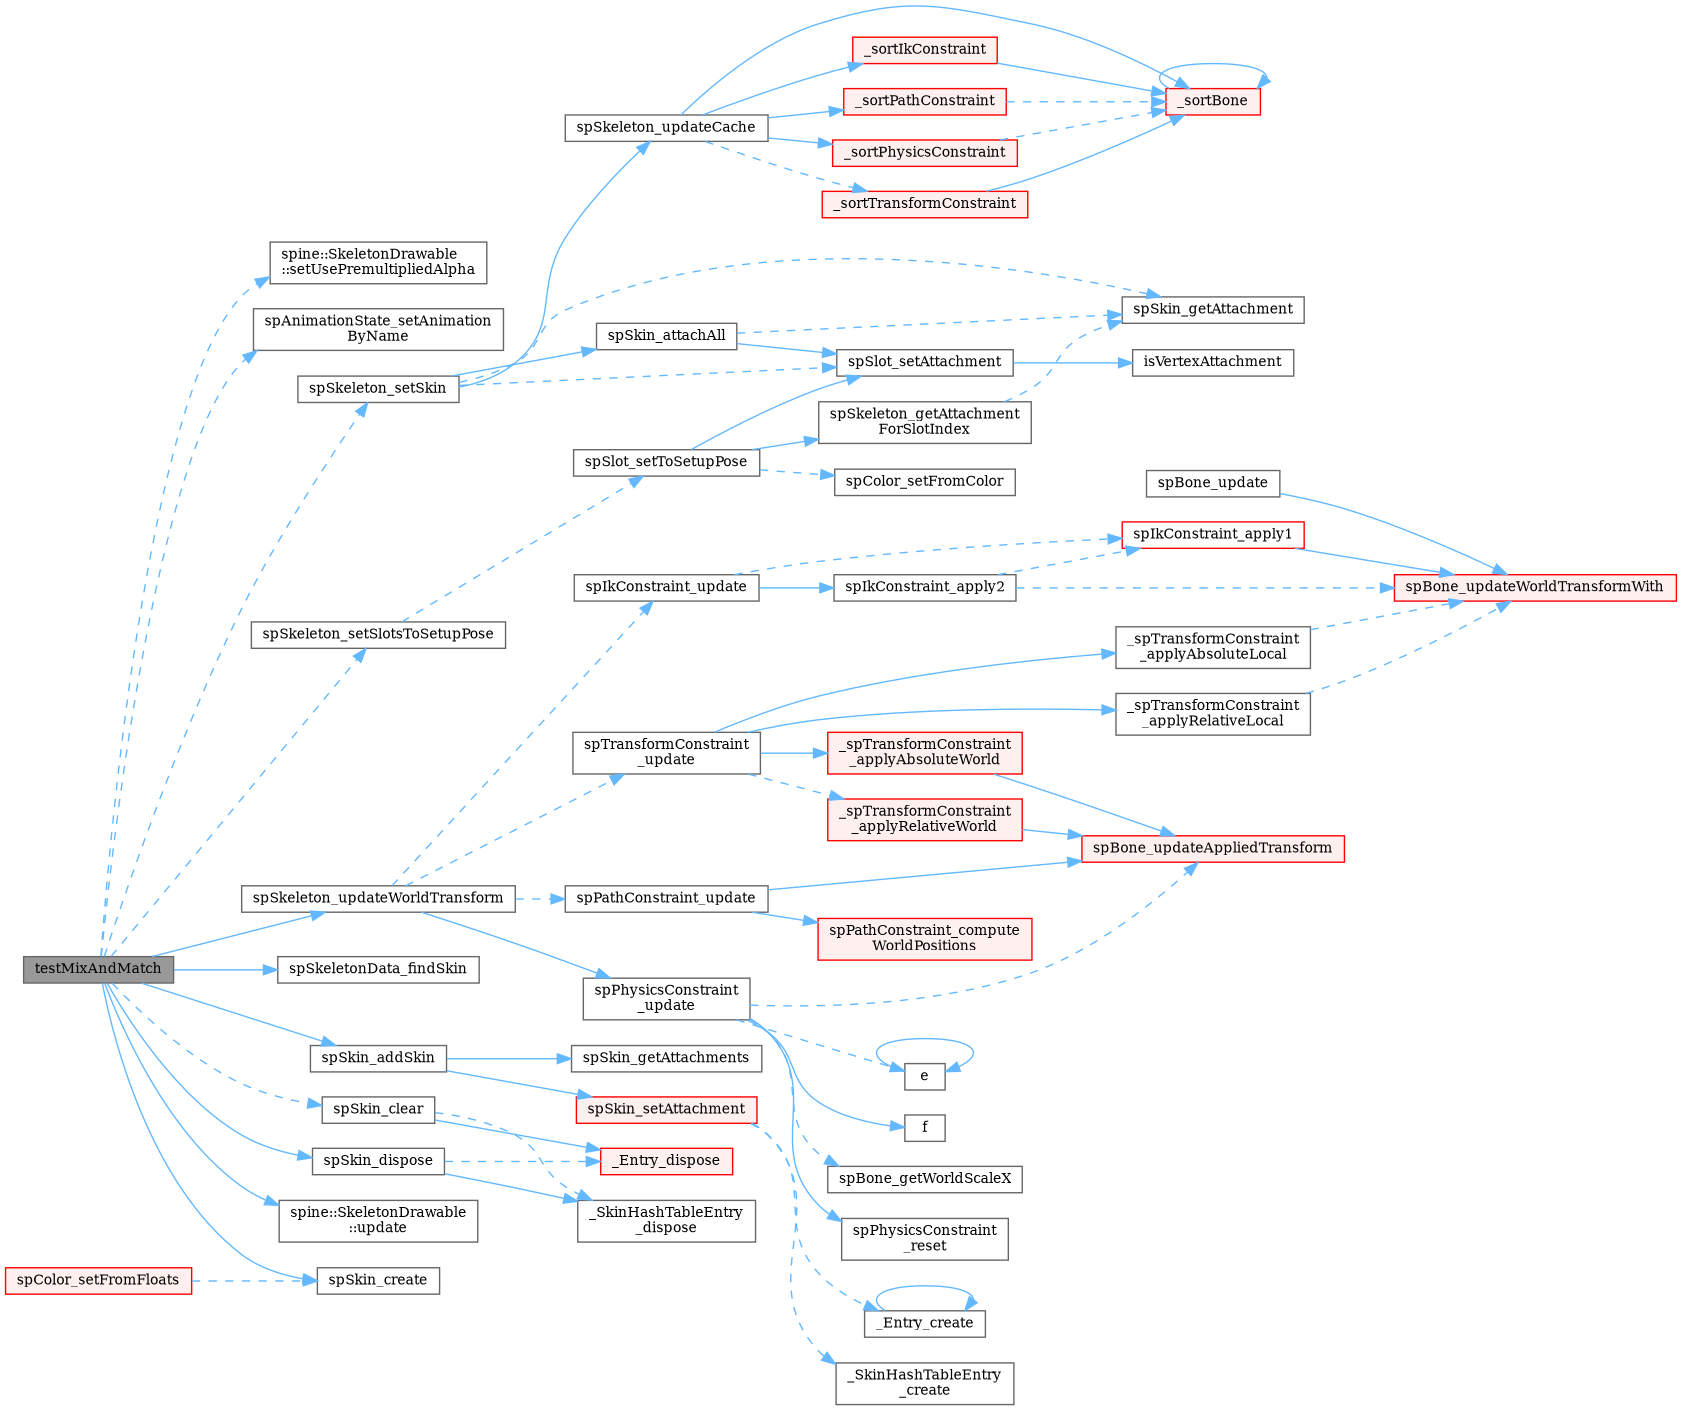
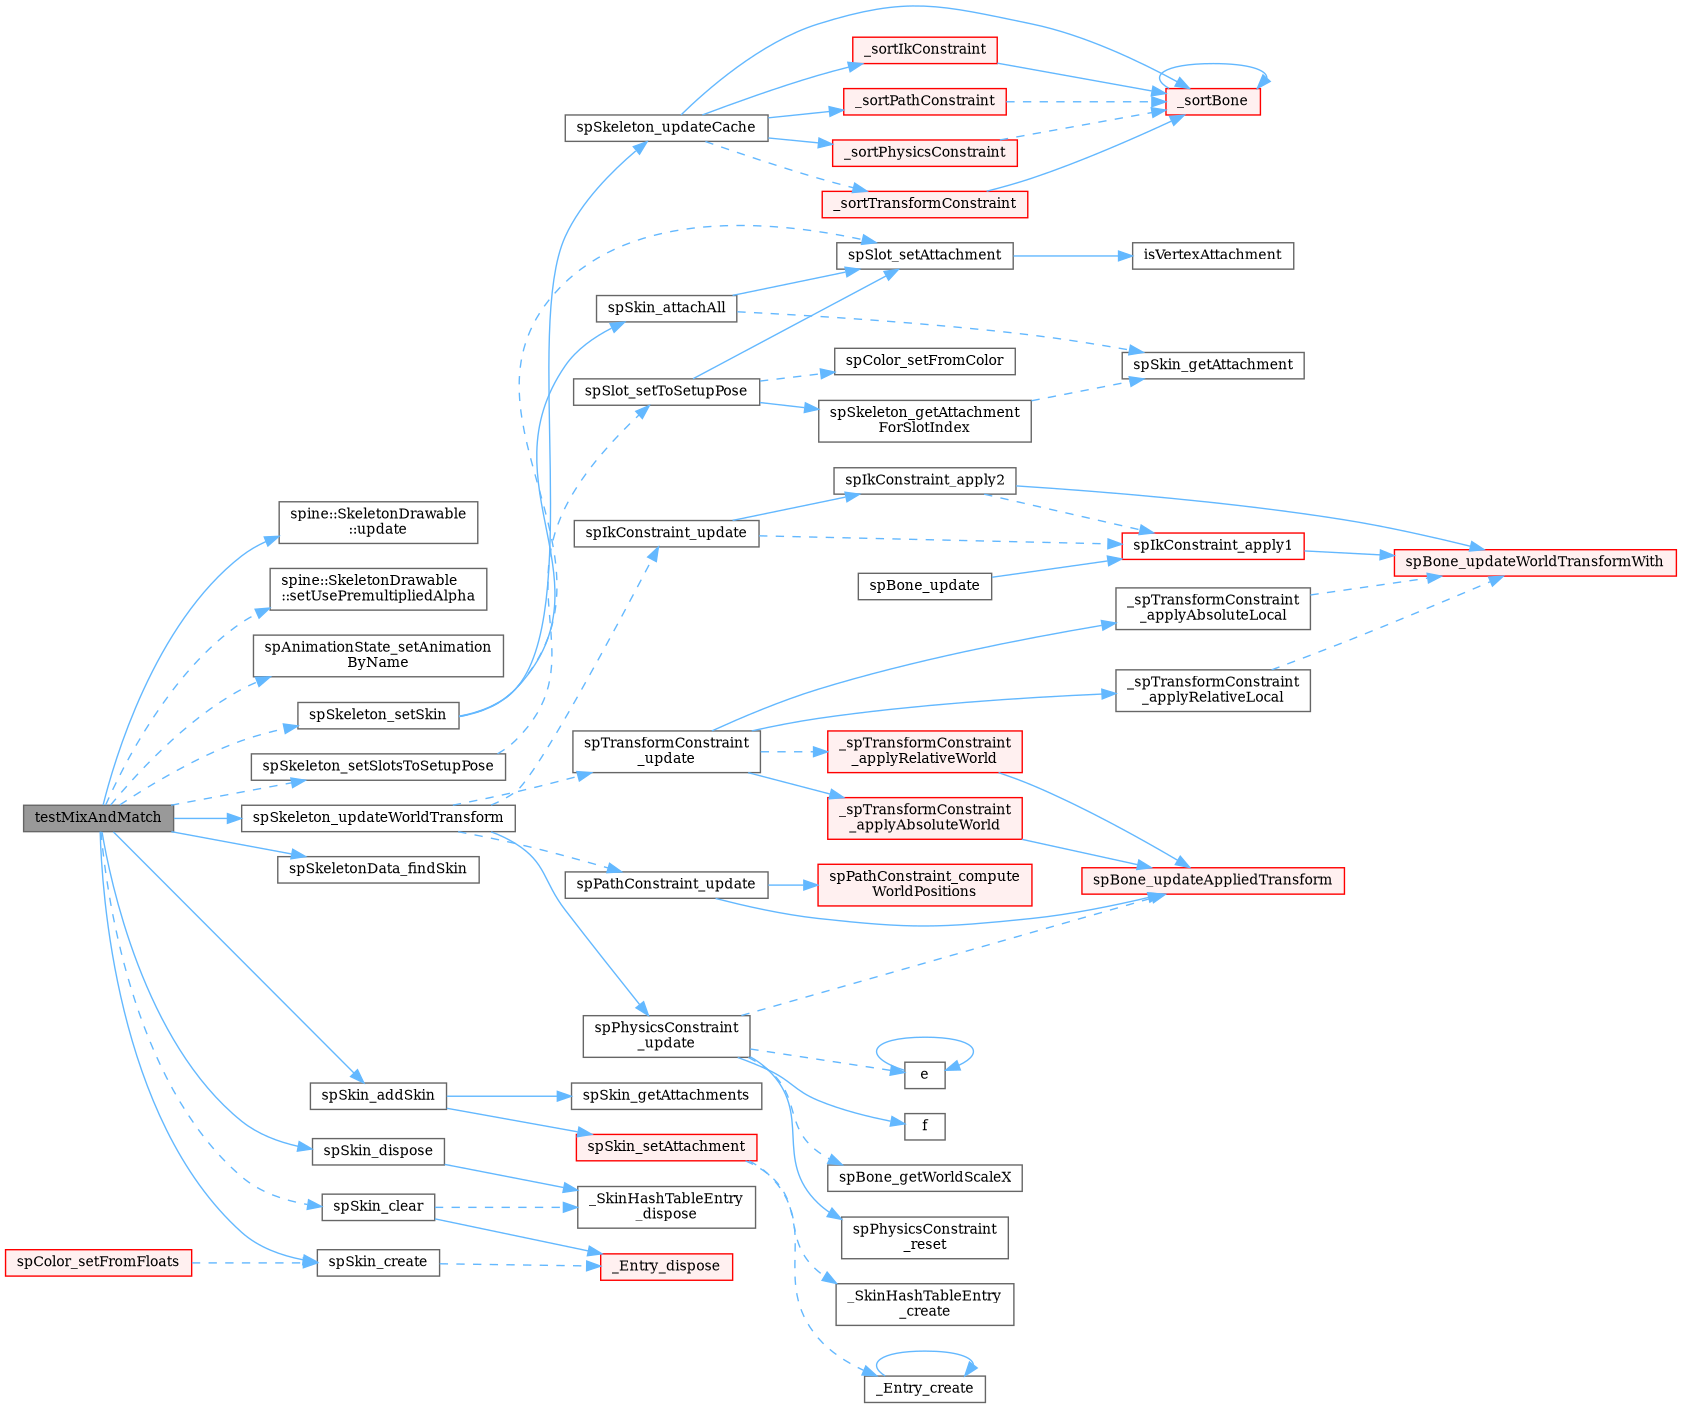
edge "spSkeleton_setSkin" -> "spSkin_getAttachment": removed
edge "spBone_update" -> "spBone_updateWorldTransformWith": now "spBone_update" -> "spIkConstraint_apply1"
edge "spIkConstraint_apply2" -> "spBone_updateWorldTransformWith": style dashed -> solid
edge "spSkin_dispose" -> "_Entry_dispose": now "spSkin_create" -> "_Entry_dispose"
